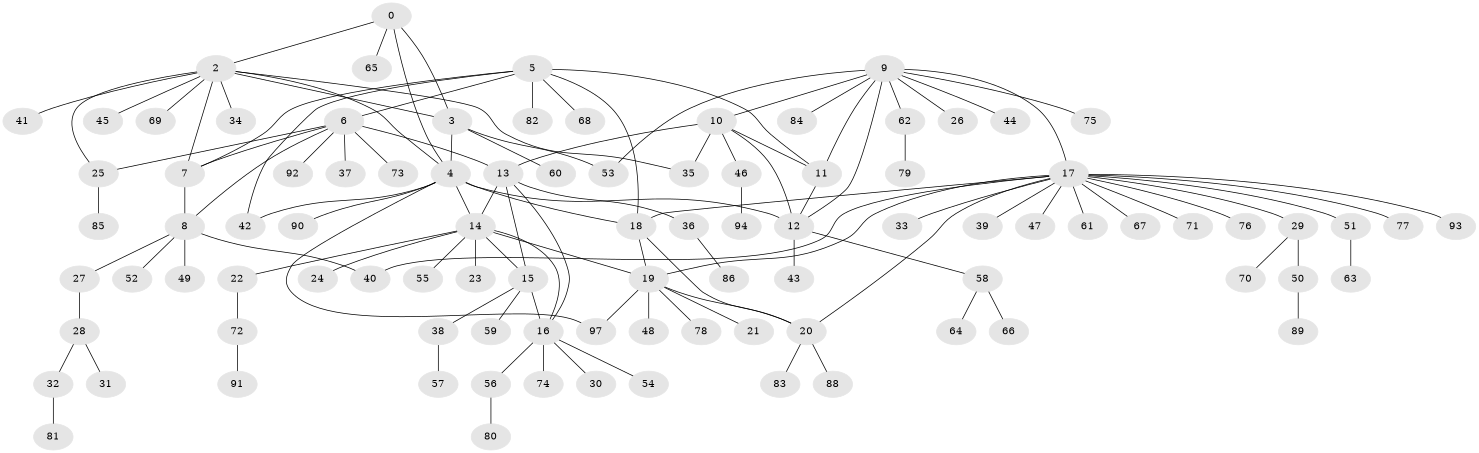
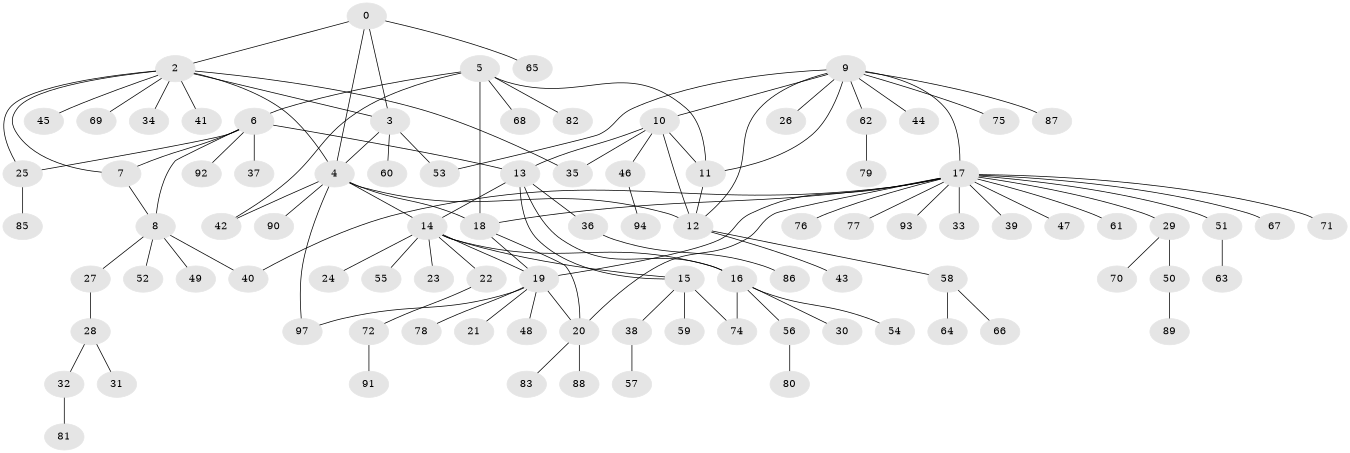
edge "5" -- "7": removed
node "84": label "84" -> "87"
node "73": removed
edge "15" -- "16": now "15" -- "74"
